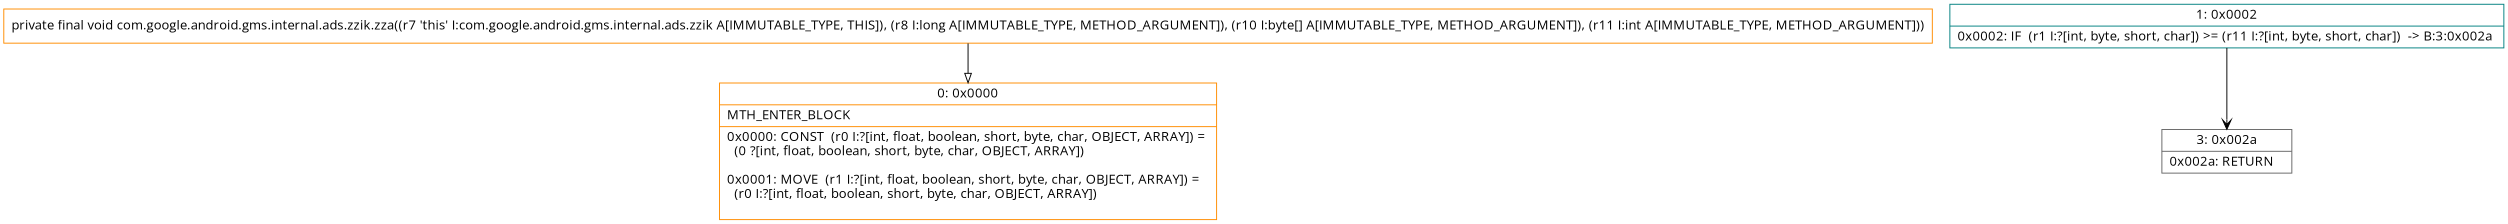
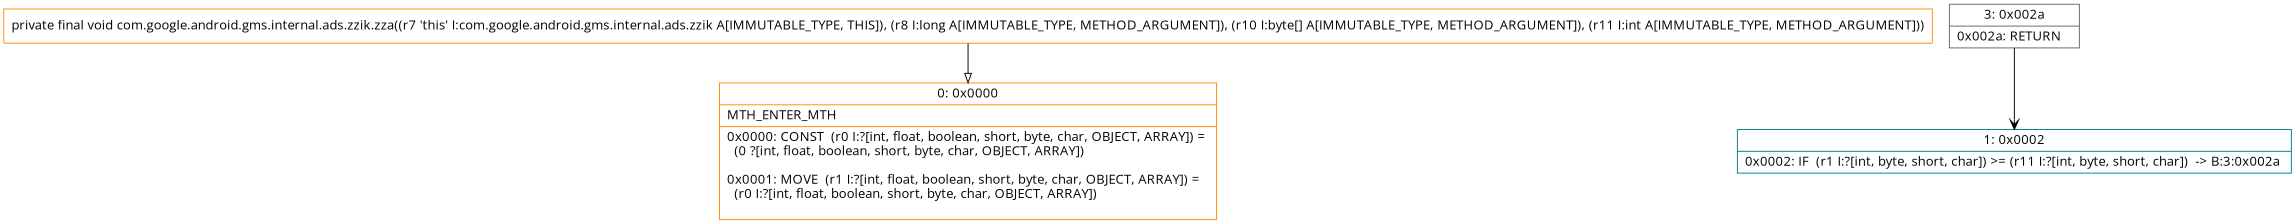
edge "1: 0x0002" -> "3: 0x002a": reversed
node "0: 0x0000": text "MTH_ENTER_BLOCK" -> "MTH_ENTER_MTH"
